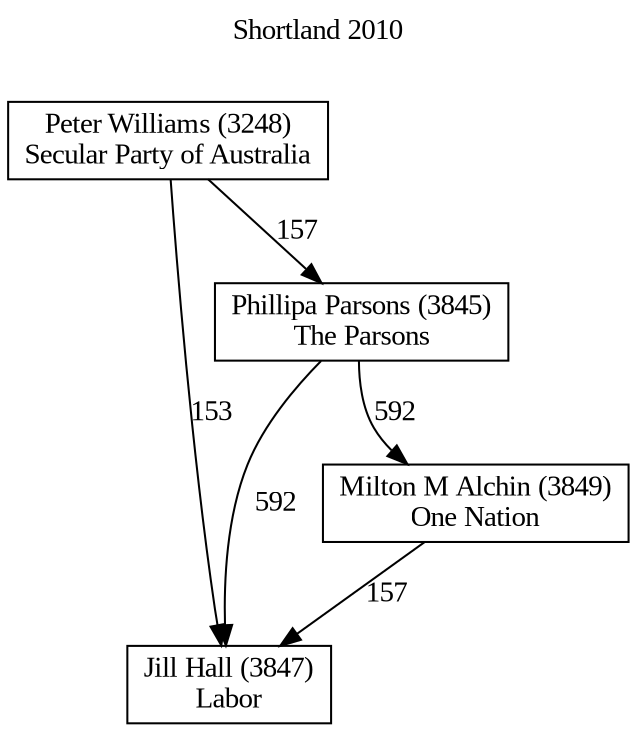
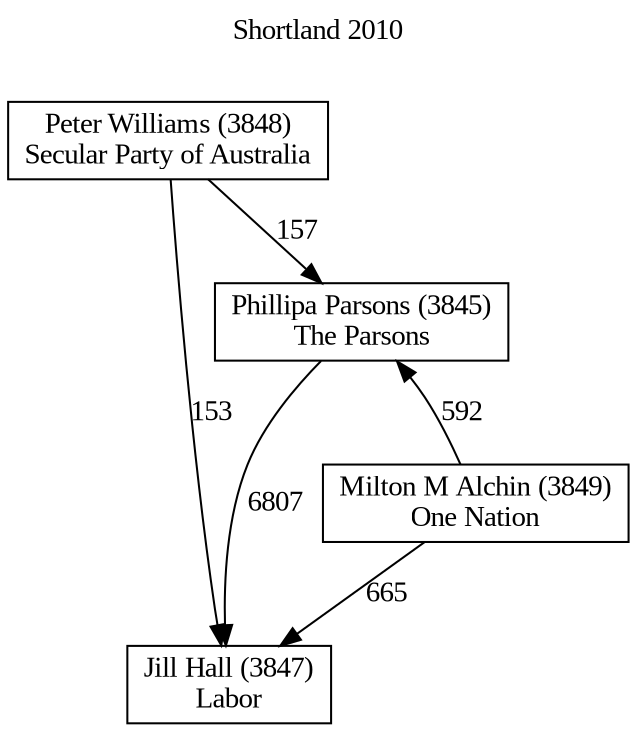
node "Peter Williams (3248) Secular Party of Australia": label "Peter Williams (3248) Secular Party of Australia" -> "Peter Williams (3848) Secular Party of Australia"
edge "Phillipa Parsons (3845) The Parsons" -> "Milton M Alchin (3849) One Nation": reversed
edge "Phillipa Parsons (3845) The Parsons" -> "Jill Hall (3847) Labor": label "592" -> "6807"
edge "Milton M Alchin (3849) One Nation" -> "Jill Hall (3847) Labor": label "157" -> "665"
